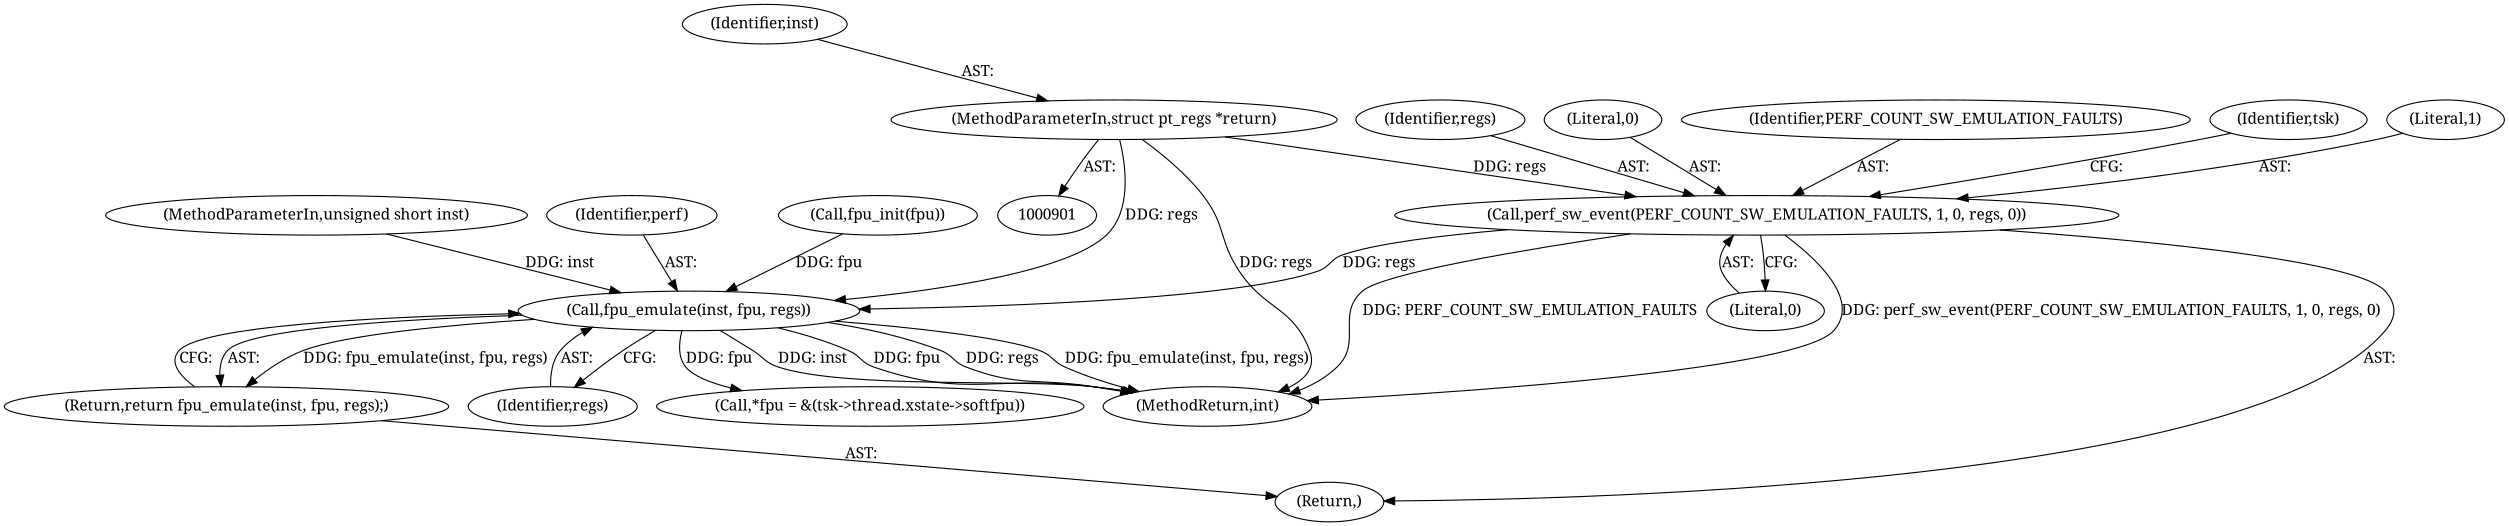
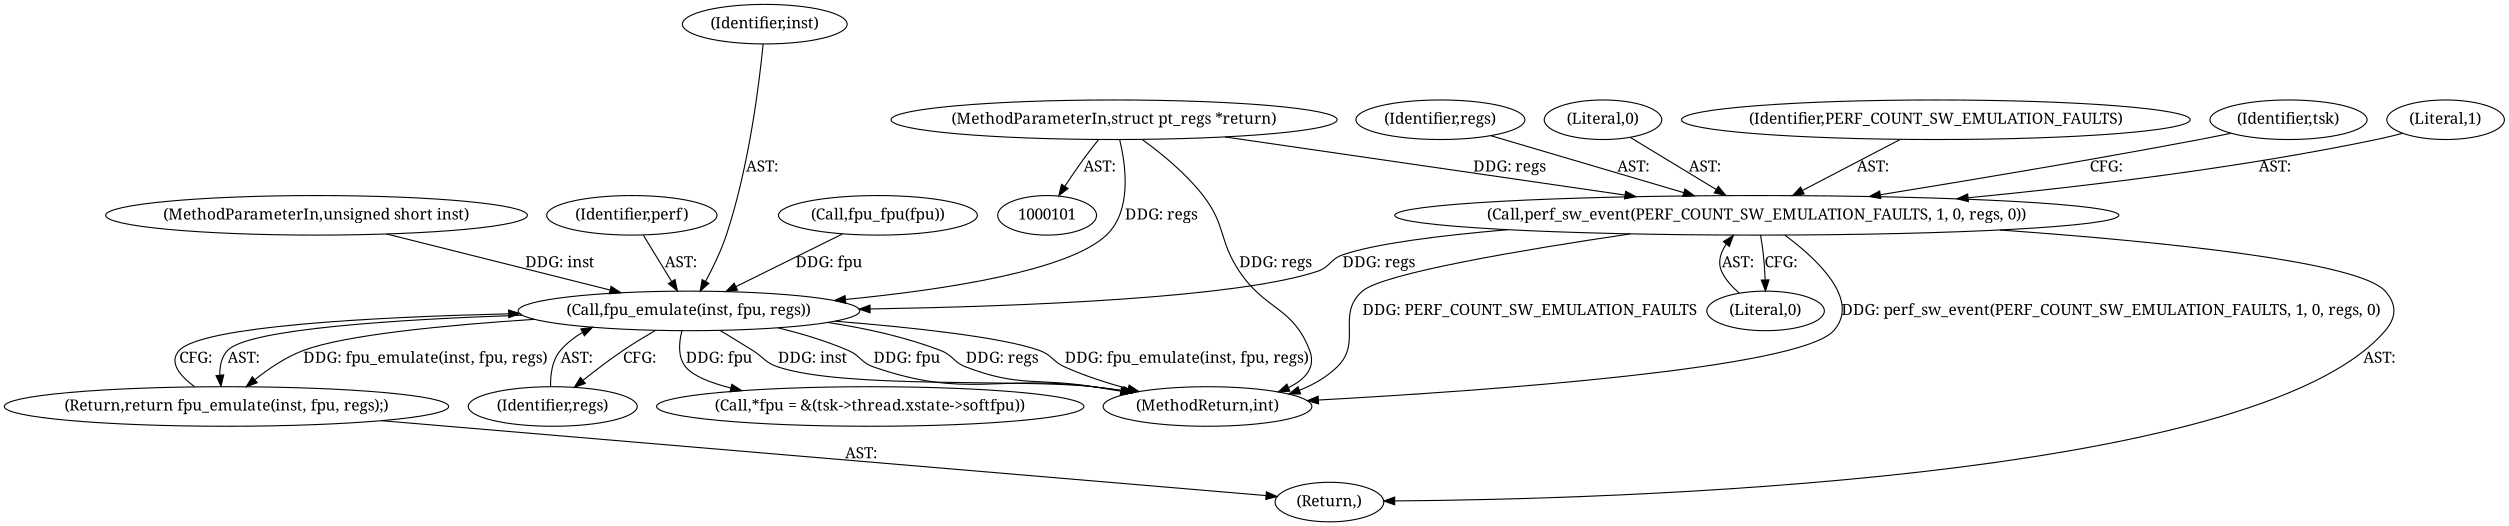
edge "(Identifier,inst)" -> "(MethodParameterIn,struct pt_regs *return)": now "(Identifier,inst)" -> "(Call,fpu_emulate(inst, fpu, regs))"
node "(Call,fpu_init(fpu))": label "(Call,fpu_init(fpu))" -> "(Call,fpu_fpu(fpu))"
node "1000901": label "1000901" -> "1000101"
